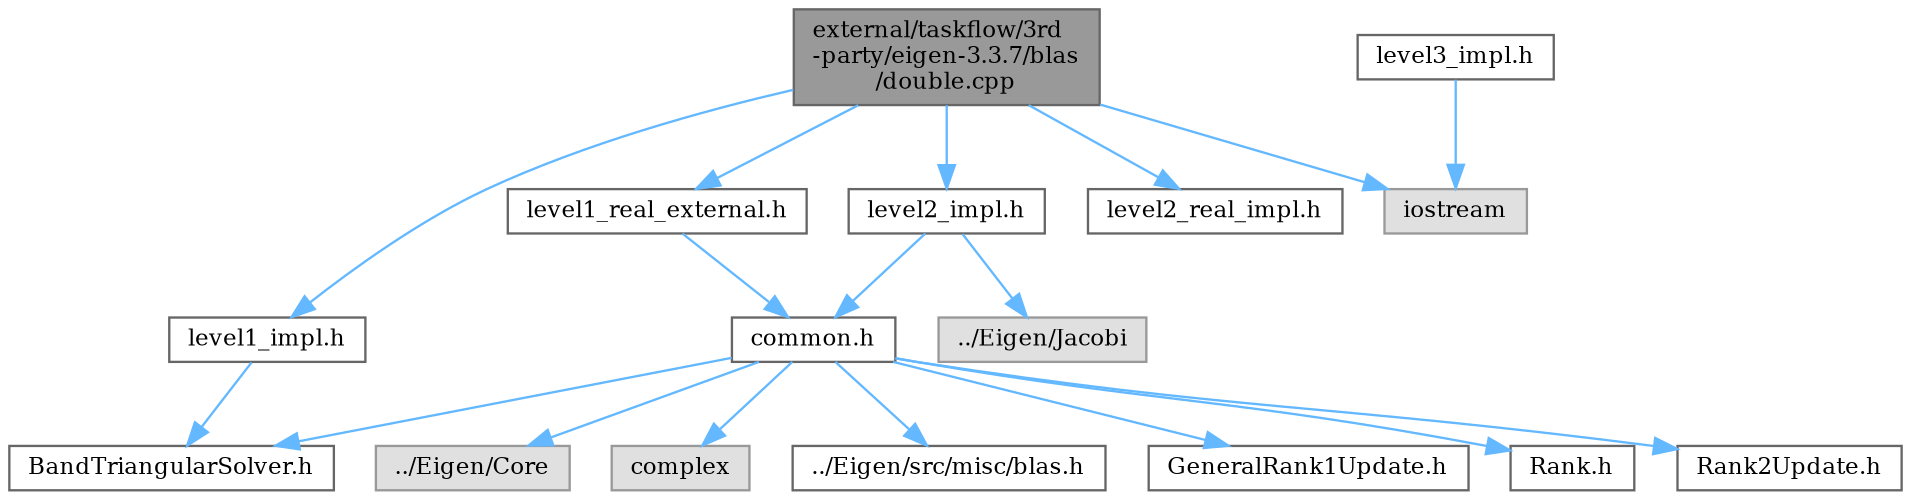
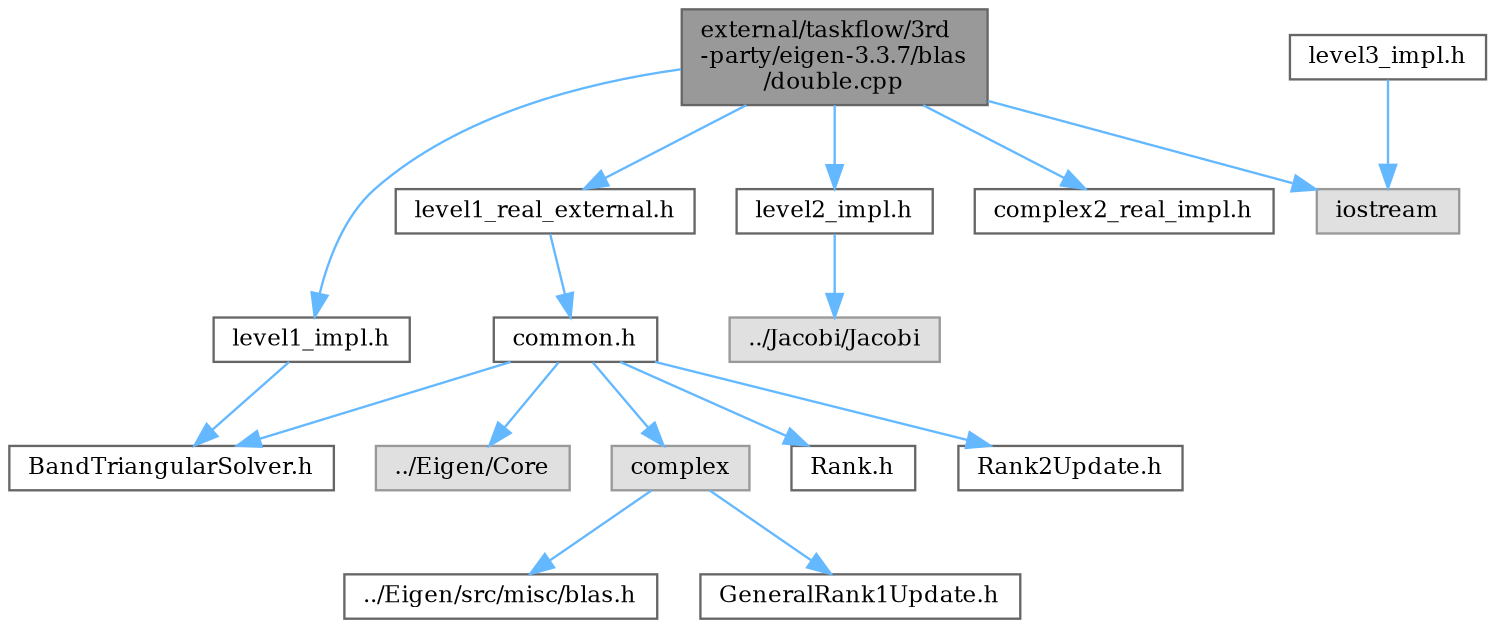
node "level2_real_impl.h": label "level2_real_impl.h" -> "complex2_real_impl.h"
edge "level2_impl.h" -> "common.h": removed
node "../Eigen/Jacobi": label "../Eigen/Jacobi" -> "../Jacobi/Jacobi"
edge "common.h" -> "../Eigen/src/misc/blas.h": now "complex" -> "../Eigen/src/misc/blas.h"
edge "common.h" -> "GeneralRank1Update.h": now "complex" -> "GeneralRank1Update.h"
